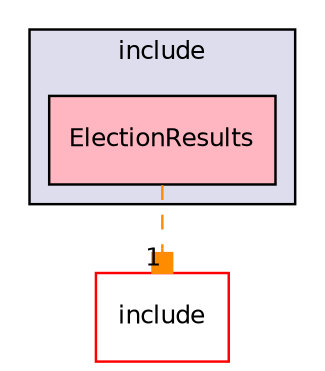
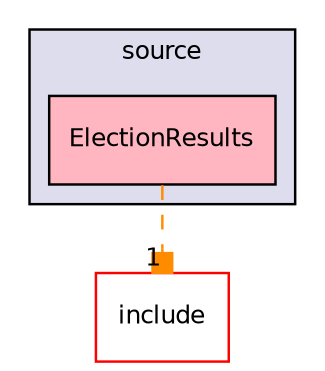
cluster "include": label "include" -> "source"
